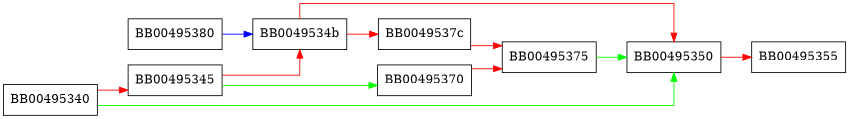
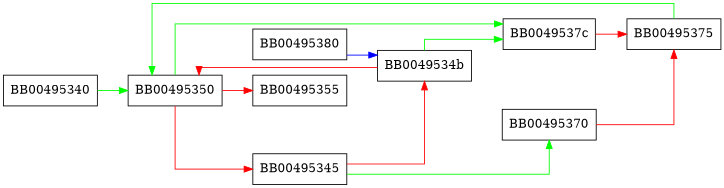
edge "BB00495350" -> "BB0049537c": added
edge "BB0049534b" -> "BB0049537c": color red -> green
edge "BB00495340" -> "BB00495345": now "BB00495350" -> "BB00495345"
